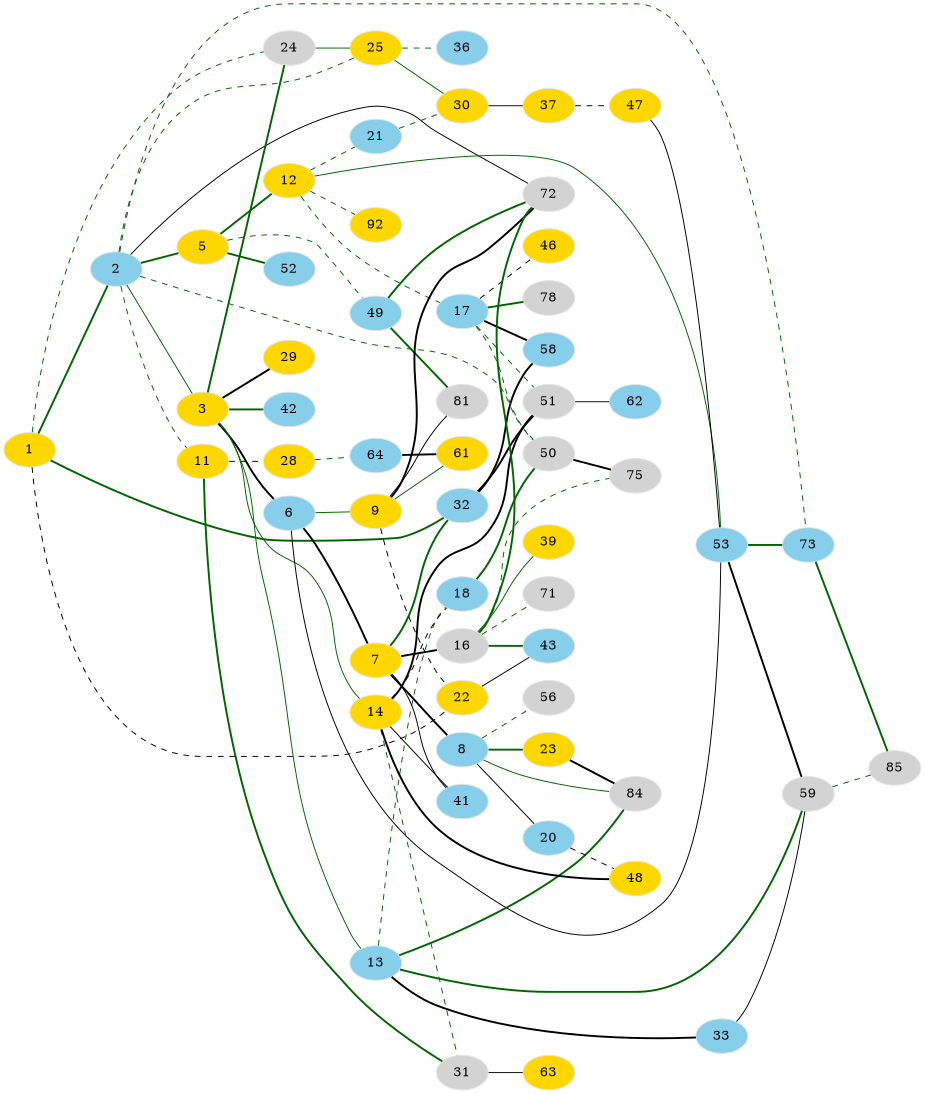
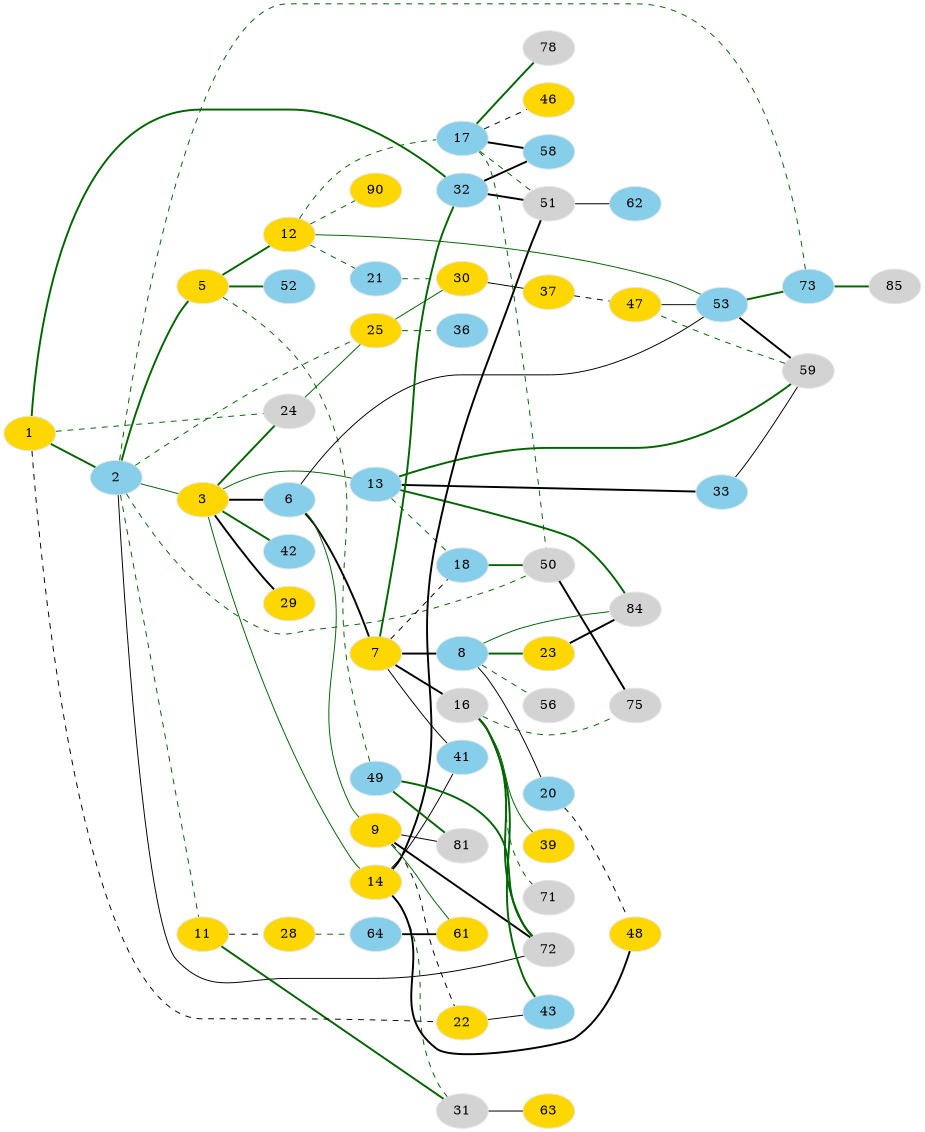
node "92": label "92" -> "90"
edge "18" -- "14": now "18" -- "7"
edge "85" -- "59": now "47" -- "59"
